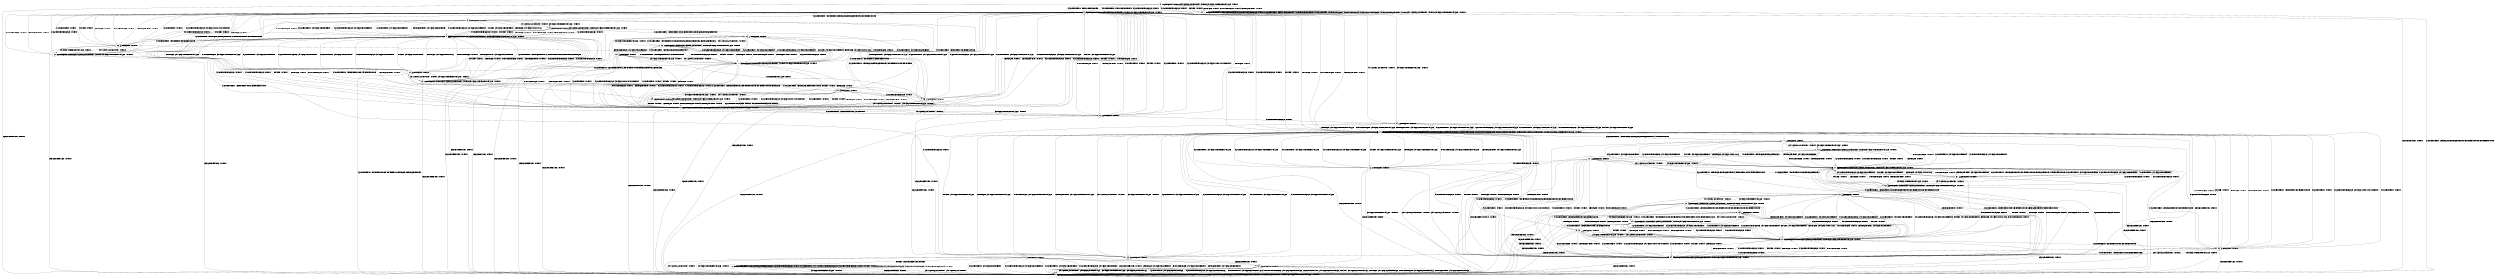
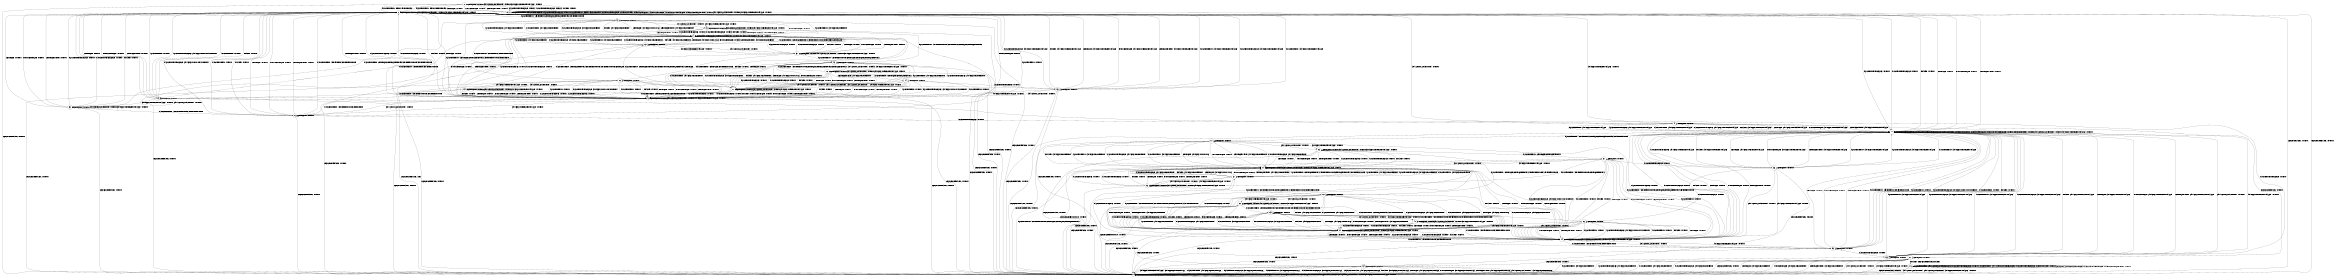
edge "s6" -> "s3": reversed
edge "s25" -> "s17": reversed
edge "s2" -> "s28": now "s2" -> "s8"
edge "s31" -> "s13": added, label "RSA_CLIENT_HELLO / SERVER_HELLO_DONE,CERTIFICATE,CERTIFICATE,CERTIFICATE_REQUEST"
edge "s24" -> "s35": label "PSK_CLIENT_KEY_MESSAGE / TIMEOUT" -> "PSK_CLIENT_KEY_EXCHANGE / TIMEOUT"
edge "s28" -> "s35": label "PSK_CLIENT_KEY_EXCHANGE / TIMEOUT" -> "Alert(WARNING,CLOSE_NOTIFY) / Alert(WARNING,CLOSE_NOTIFY)"
edge "s7" -> "s1": label "RSA_CLIENT_HELLO / CERTIFICATE,CERTIFICATE_REQUEST,SERVER_HELLO_DONE,SERVER_HELLO_DONE" -> "CHANGE_CIPHER_SPEC / TIMEOUT"
edge "s3" -> "s1": label "CHANGE_FATAL_SPEC / TIMEOUT" -> "CHANGE_CIPHER_SPEC / TIMEOUT"
edge "s13" -> "s1": label "CHANGE_KEY_SPEC / TIMEOUT" -> "CHANGE_CIPHER_SPEC / TIMEOUT"
edge "s24" -> "s1": label "CHANGE_CIPHER_SPEC / TIMEOUT" -> "CHANGE_CIPHER_SPEC / SPEC"
edge "s14" -> "s23": removed, label "PSK_CLIENT_HELLO / CERTIFICATE_REQUEST,SERVER_HELLO_DONE"
edge "s30" -> "s1": label "RSA_CLIENT_HELLO / SERVER_HELLO_DONE,SERVER_HELLO,CERTIFICATE,CERTIFICATE_REQUEST" -> "CHANGE_CIPHER_SPEC / TIMEOUT"
edge "s15" -> "s1": label "Alert(WARNING,CLOSE_NOTIFY) / TIMEOUT" -> "CHANGE_CIPHER_SPEC / TIMEOUT"
edge "s14" -> "s1": label "CHANGE_CIPHER_SPEC / TIMEOUT" -> "RSA_CLIENT_HELLO / SERVER_HELLO_DONE,CERTIFICATE,CERTIFICATE,CERTIFICATE_REQUEST"
edge "s40" -> "s26": now "s40" -> "s19"
edge "s20" -> "s1": label "CHANGE_CIPHER_SPEC / TIMEOUT" -> "CHANGE_CIPHER_UNKNOWN / TIMEOUT"
edge "s22" -> "s1": now "s35" -> "s1"
